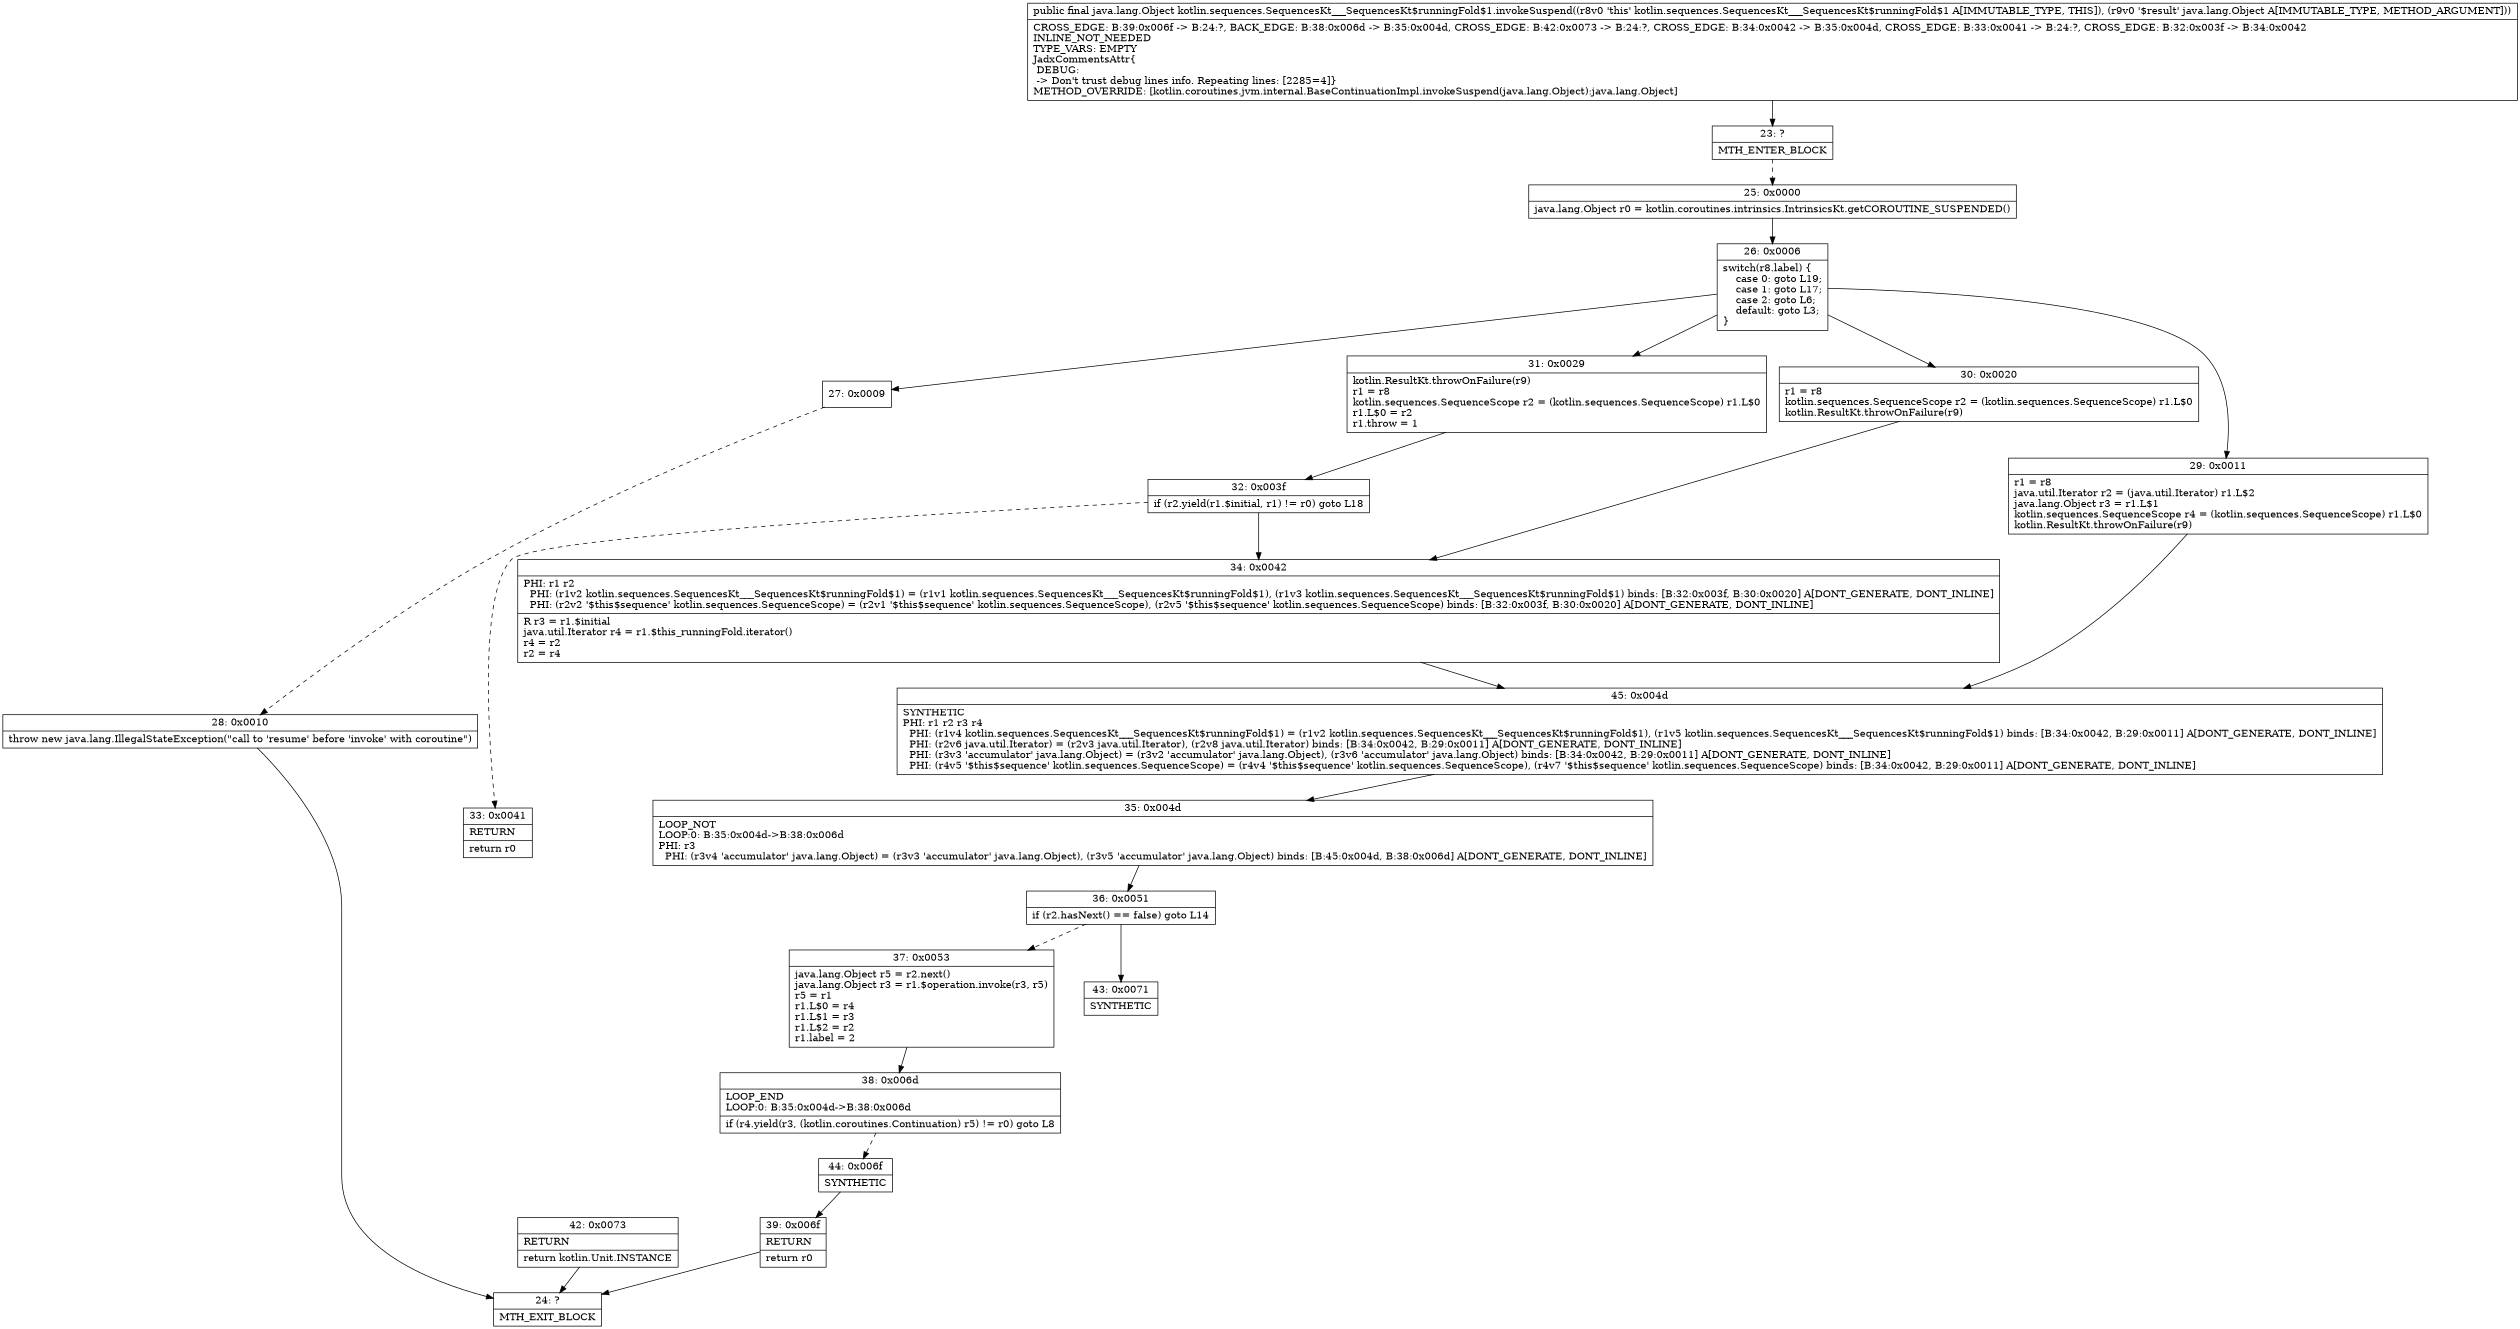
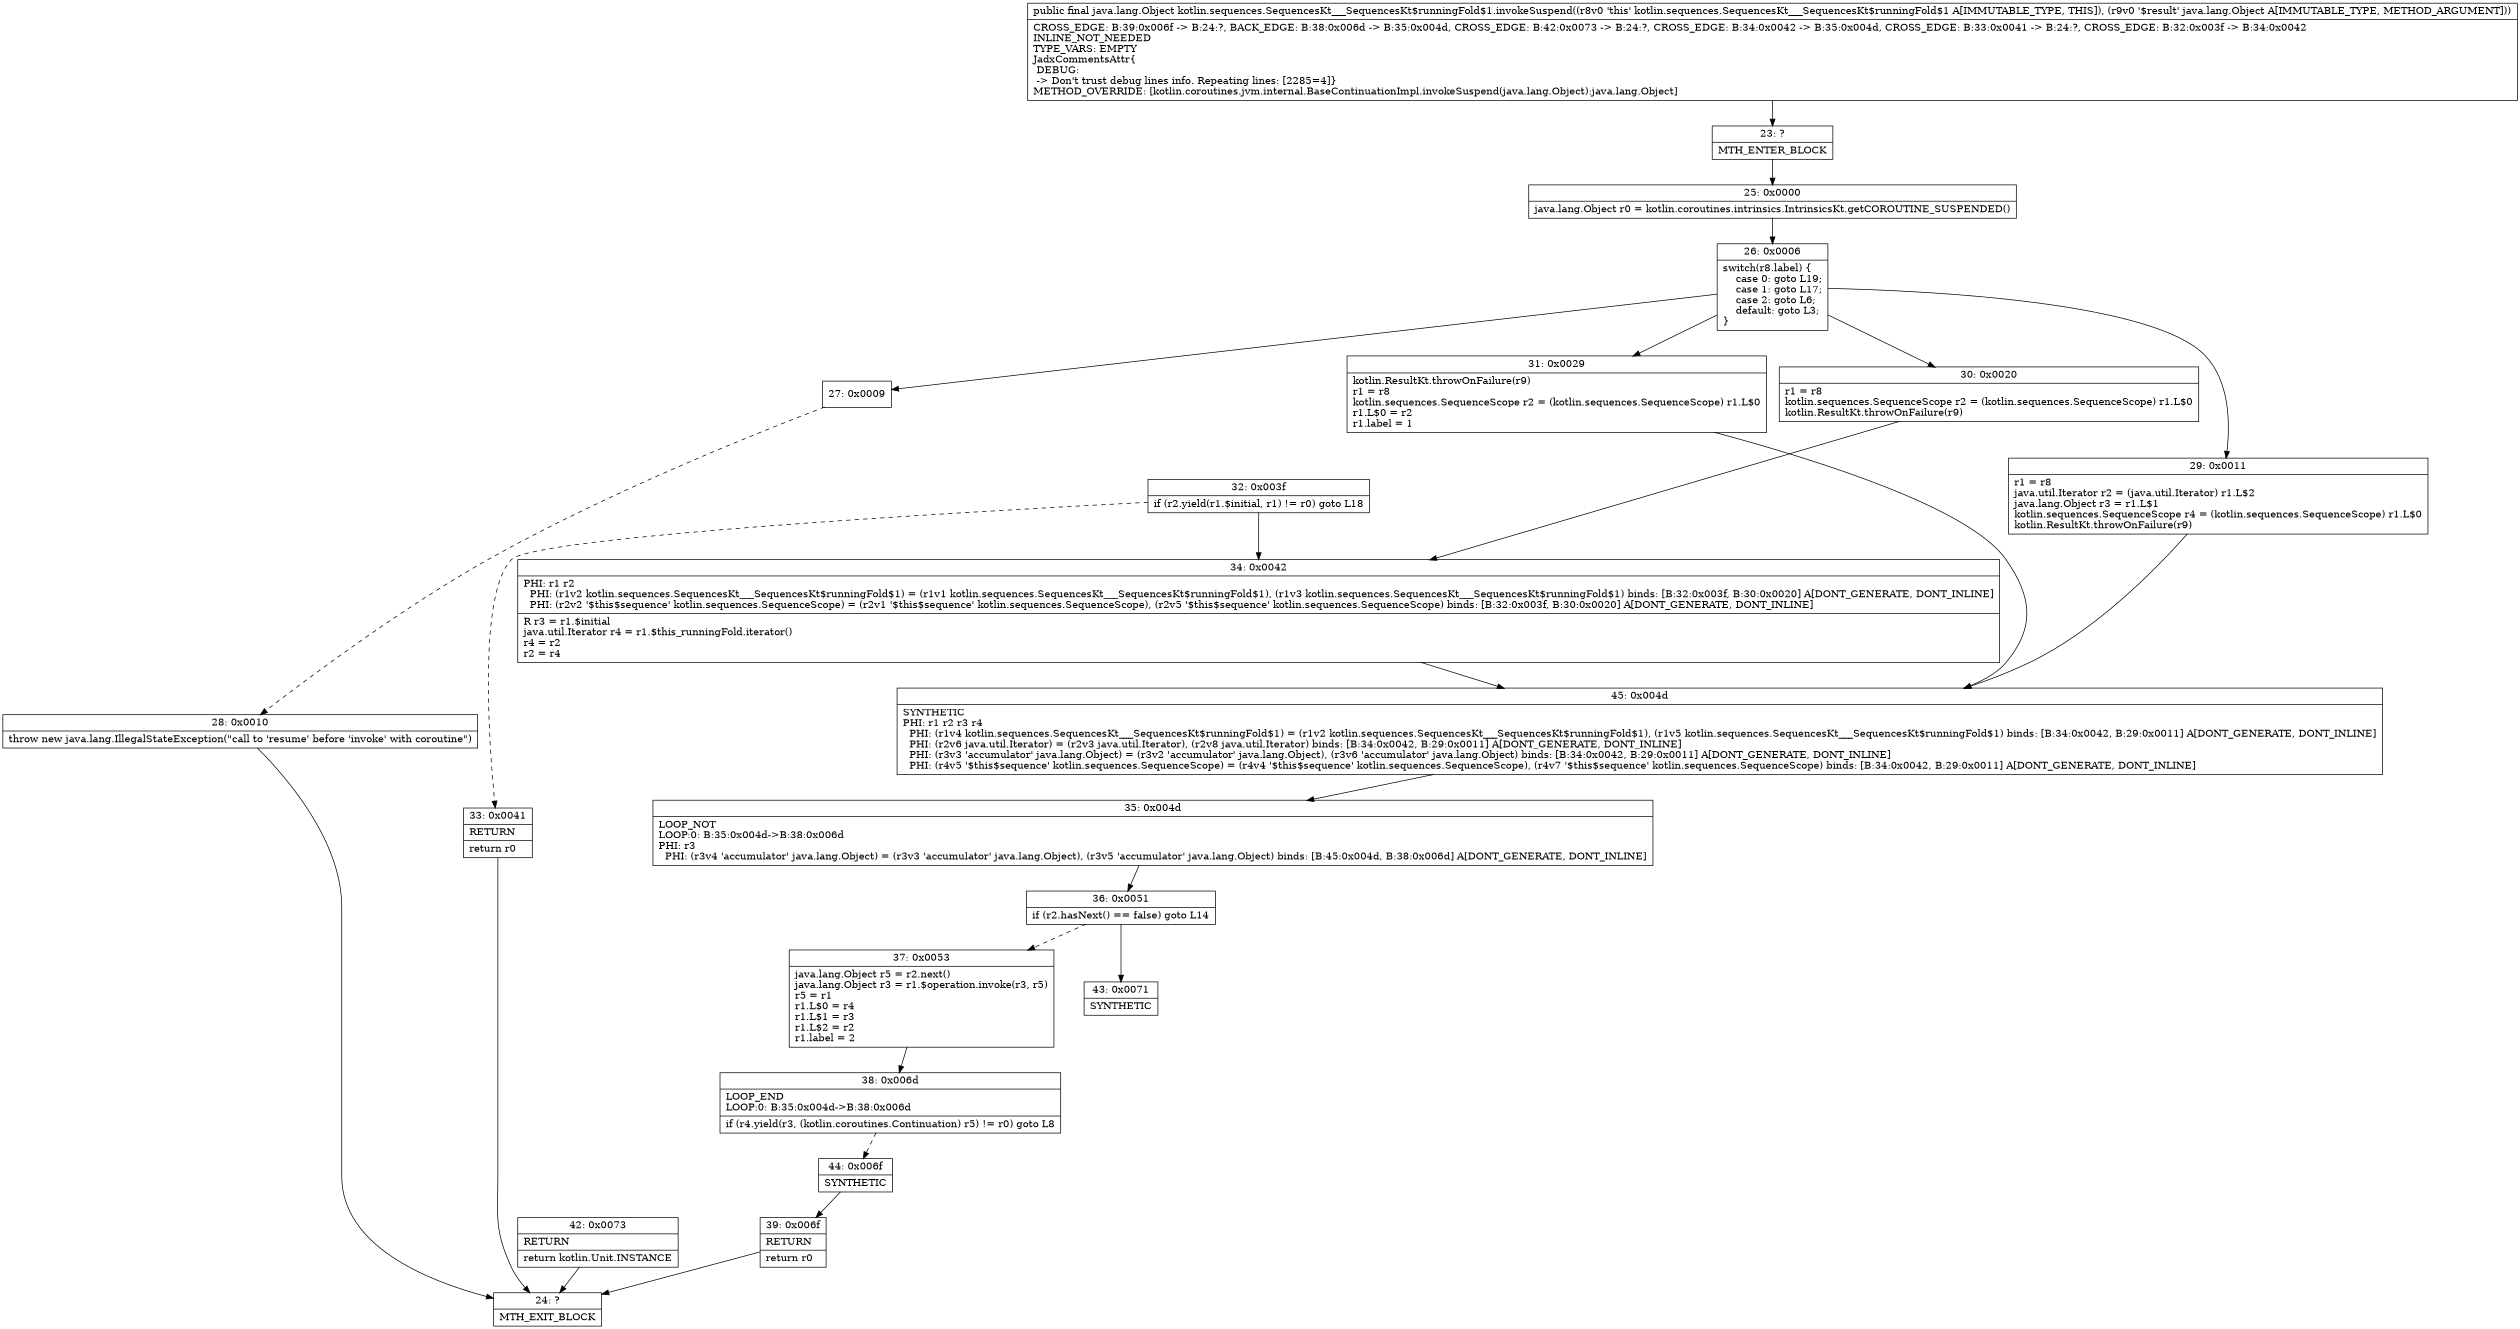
edge "23: ?" -> "25: 0x0000": style dashed -> solid
node "31: 0x0029": text "r1.throw = 1" -> "r1.label = 1"
edge "31: 0x0029" -> "32: 0x003f": now "31: 0x0029" -> "45: 0x004d"
edge "33: 0x0041" -> "24: ?": added
